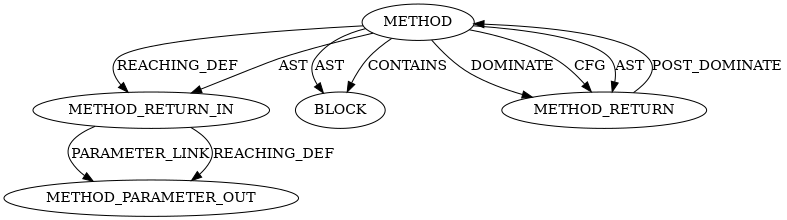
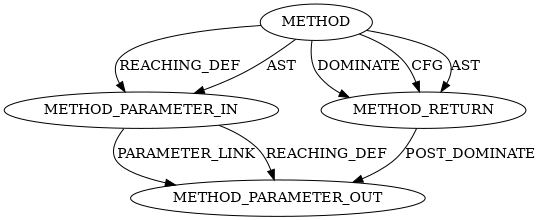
edge "METHOD_RETURN" -> "METHOD": now "METHOD_RETURN" -> "METHOD_PARAMETER_OUT"
node "METHOD_RETURN_IN": label "METHOD_RETURN_IN" -> "METHOD_PARAMETER_IN"
node "BLOCK": removed
